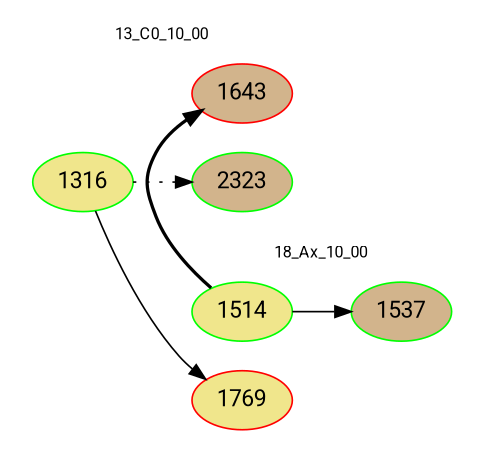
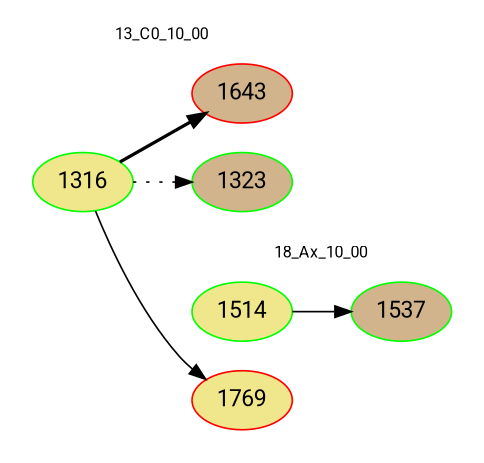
node "2323": label "2323" -> "1323"
edge "1514" -> "1643": now "1316" -> "1643"
